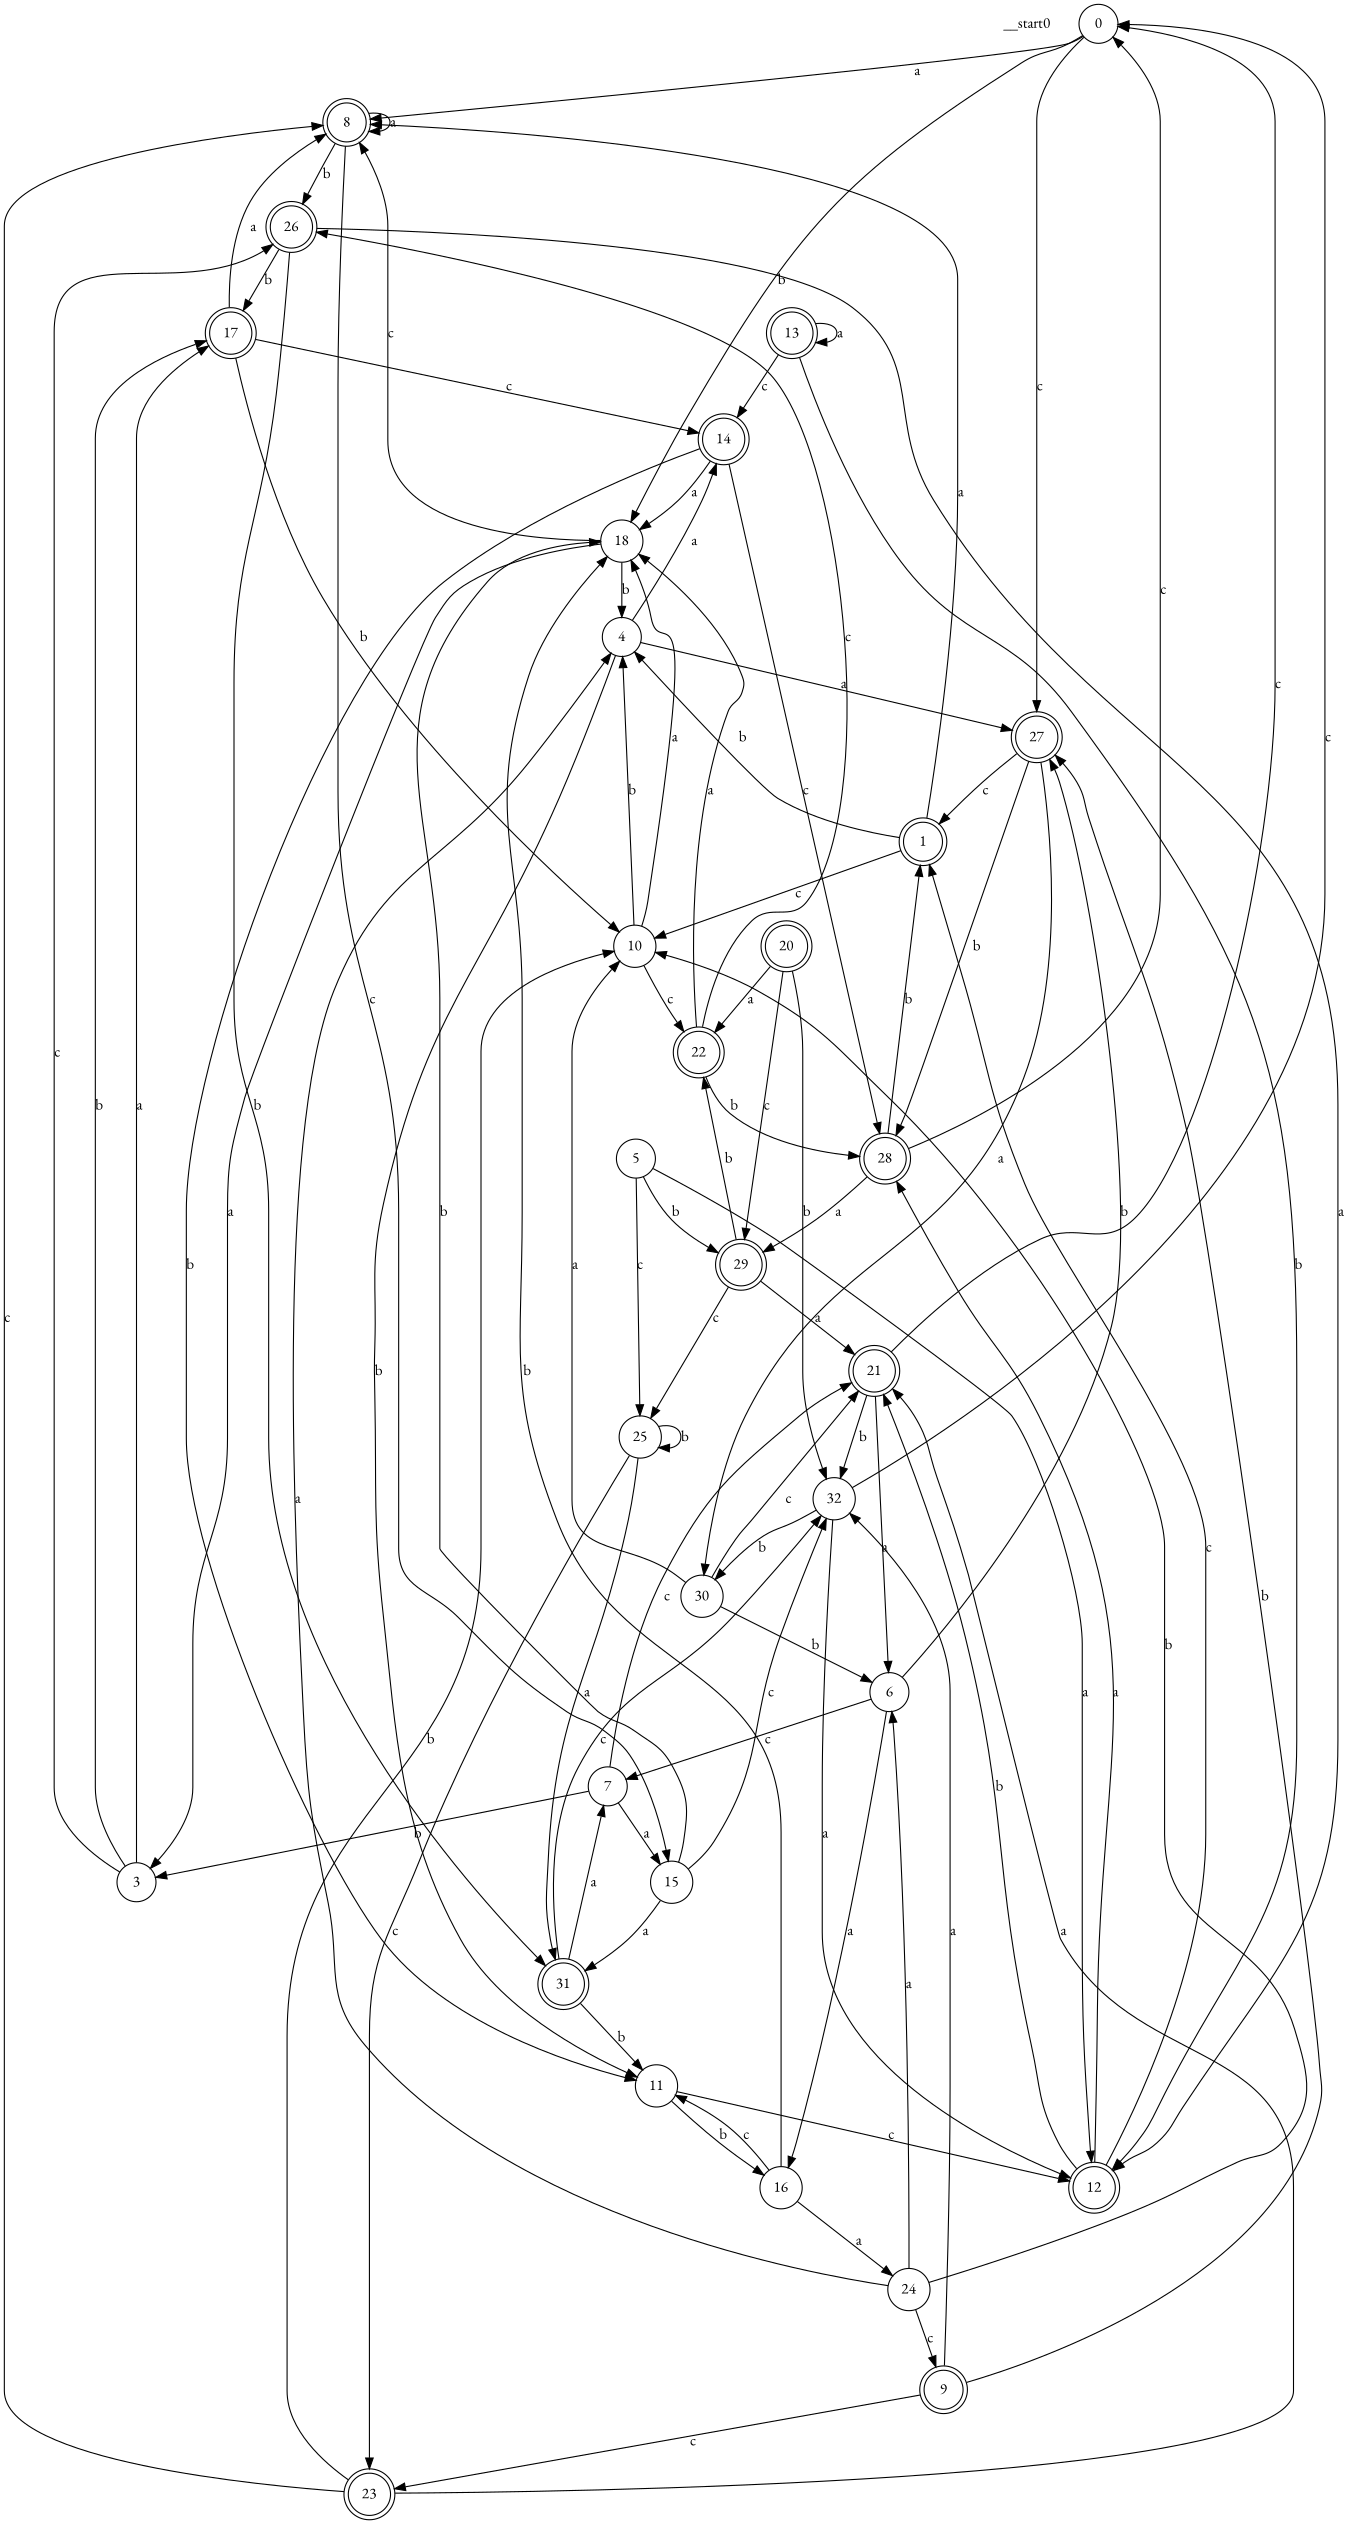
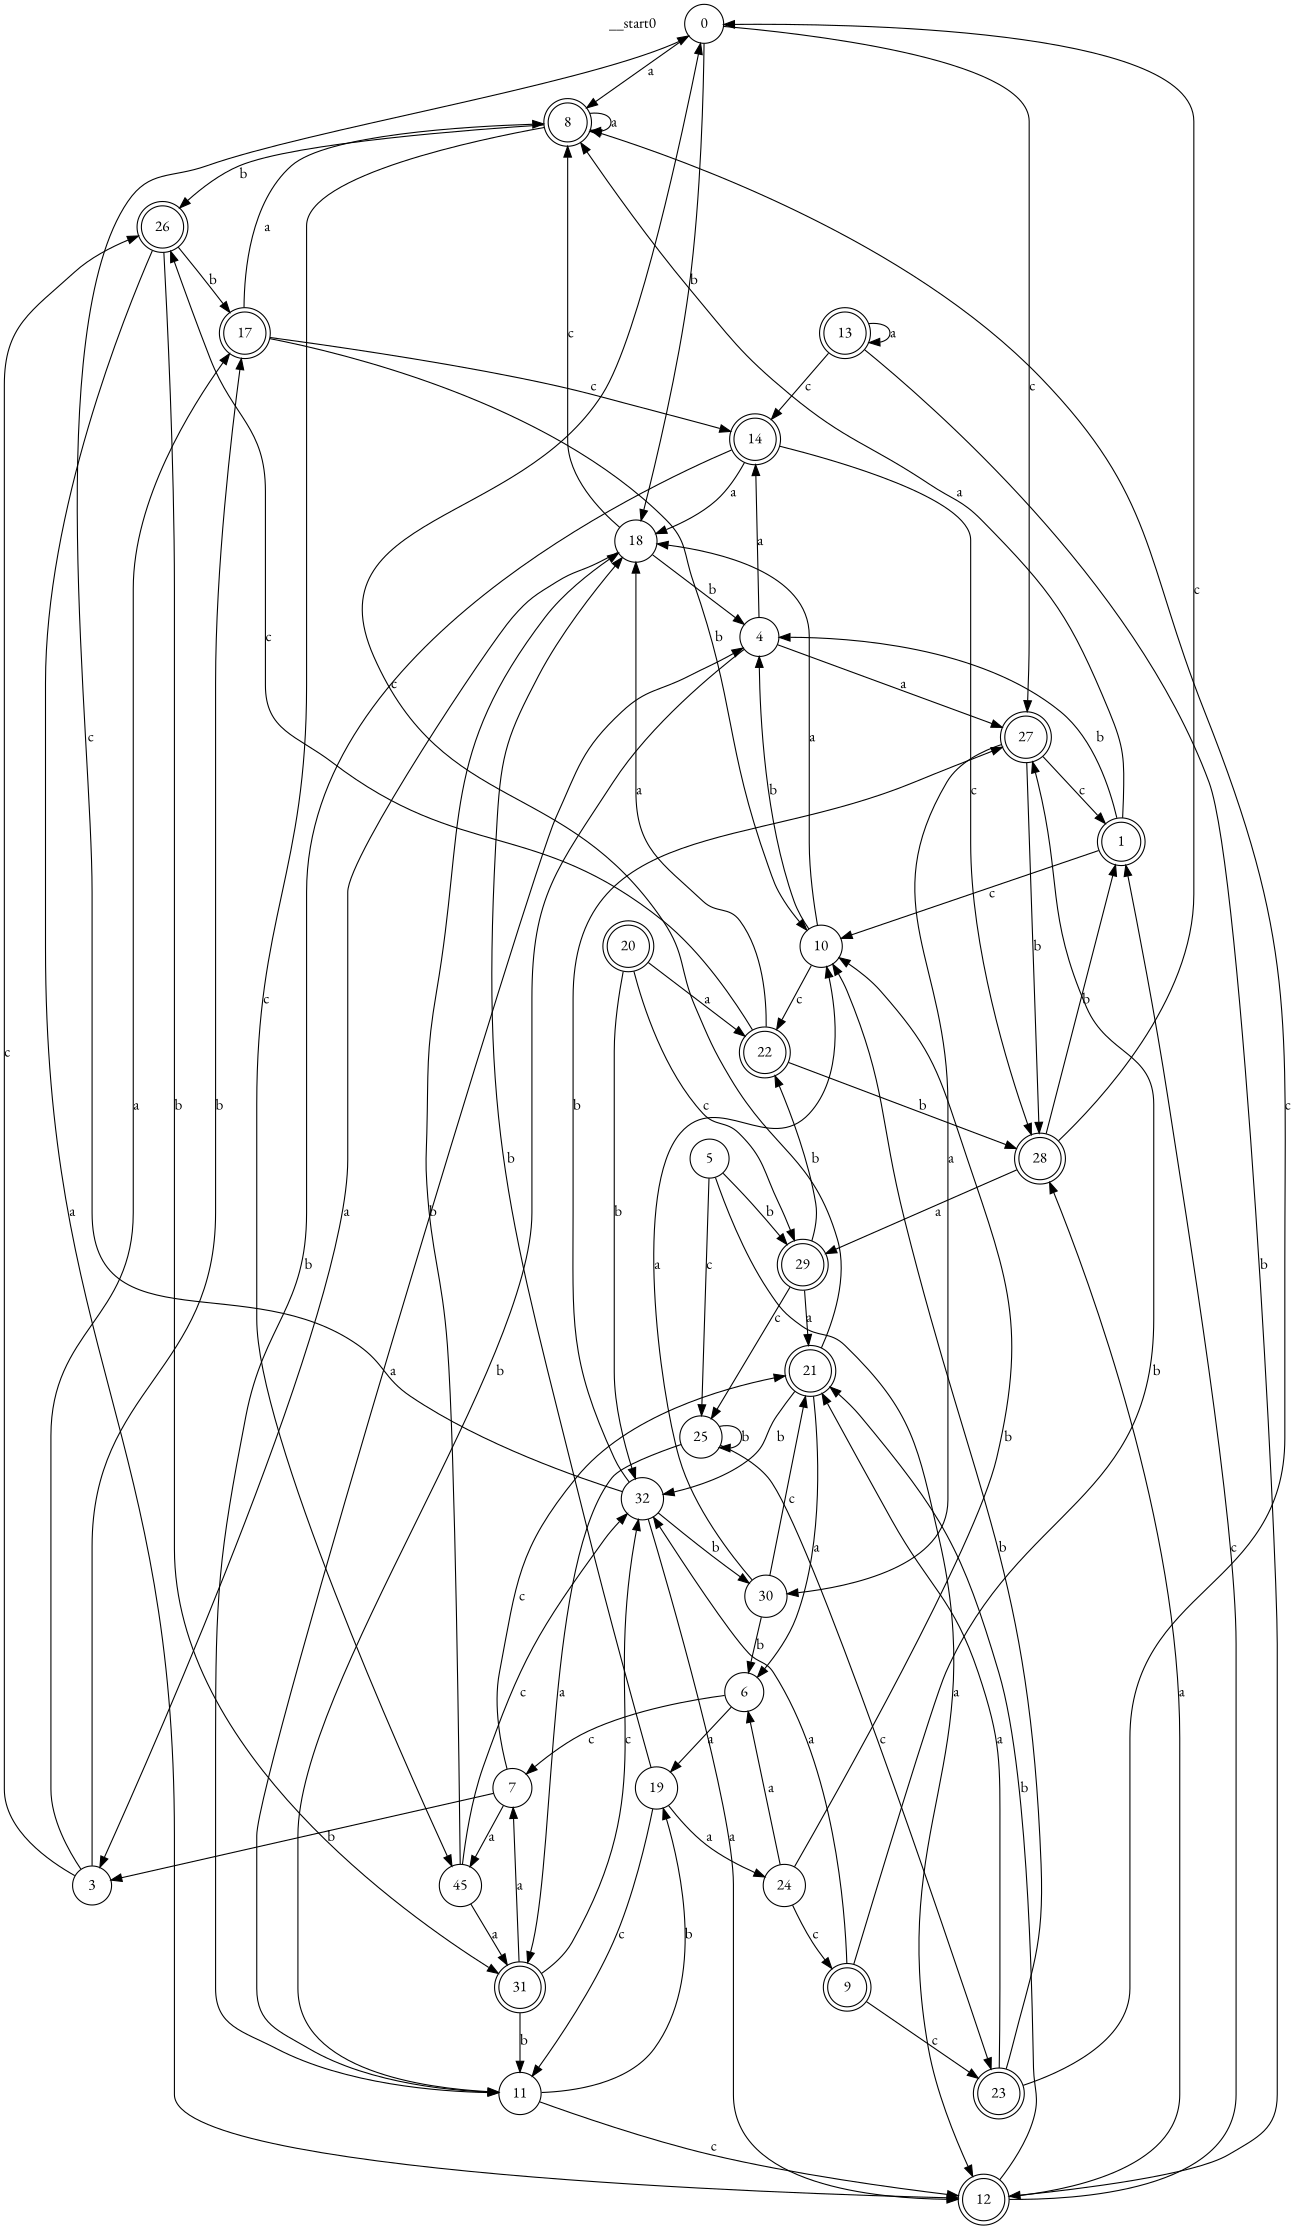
edge "6" -> "27": now "32" -> "27"
edge "24" -> "4": now "11" -> "4"
node "15": label "15" -> "45"
node "16": label "16" -> "19"
